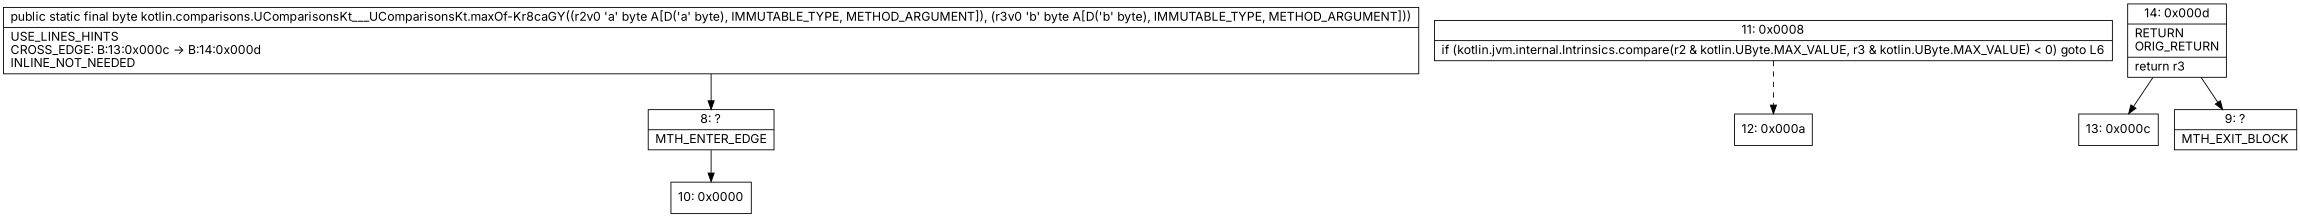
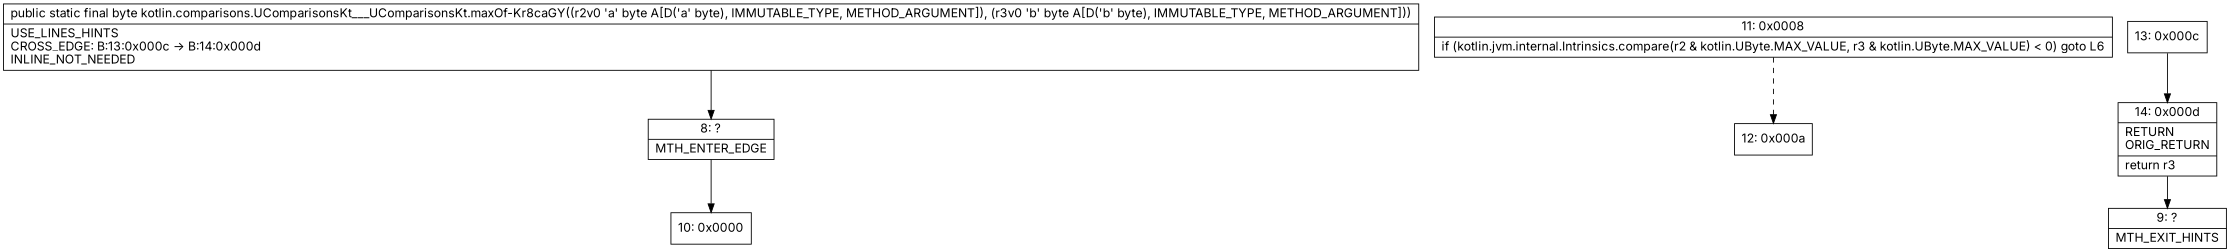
edge "14: 0x000d" -> "13: 0x000c": reversed
node "9: ?": text "MTH_EXIT_BLOCK" -> "MTH_EXIT_HINTS"
